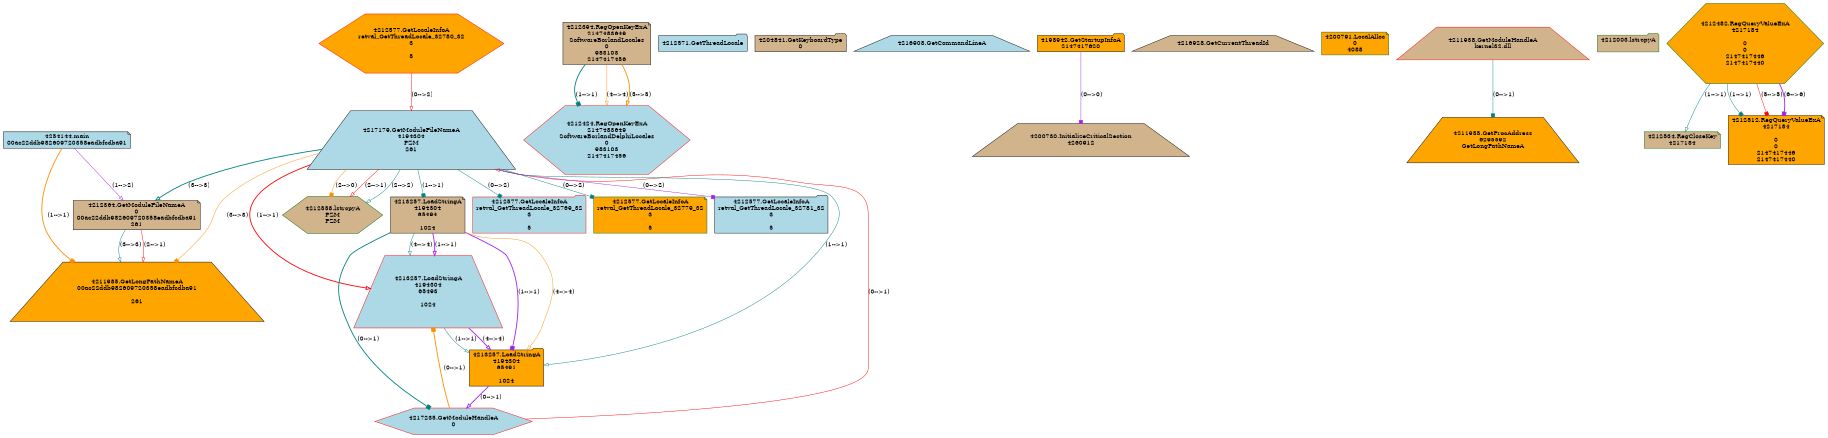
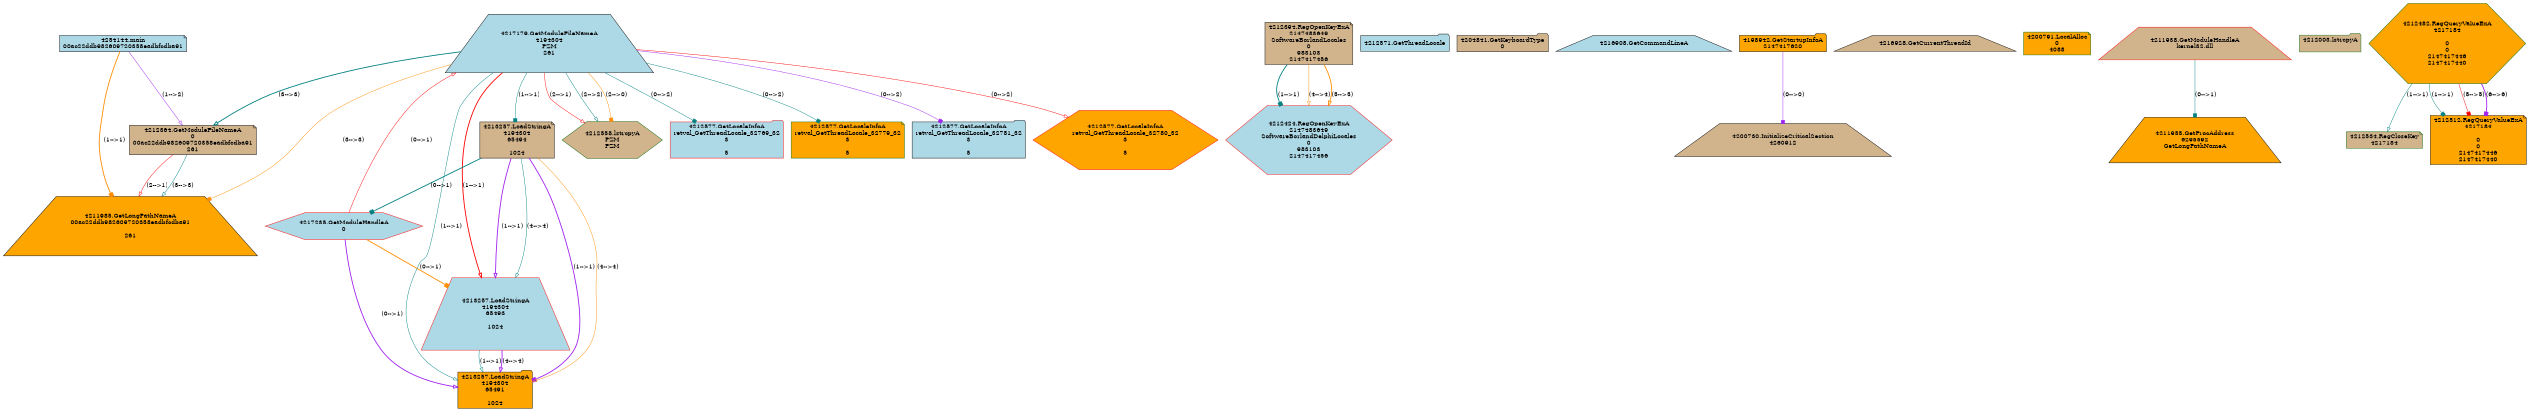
edge "4212577.GetLocaleInfoA retval_GetThreadLocale_32780_32 3 5" -> "4217179.GetModuleFileNameA 4194304 PZM 261": reversed
edge "4213257.LoadStringA 4194304 65491 1024" -> "4217235.GetModuleHandleA 0": reversed
